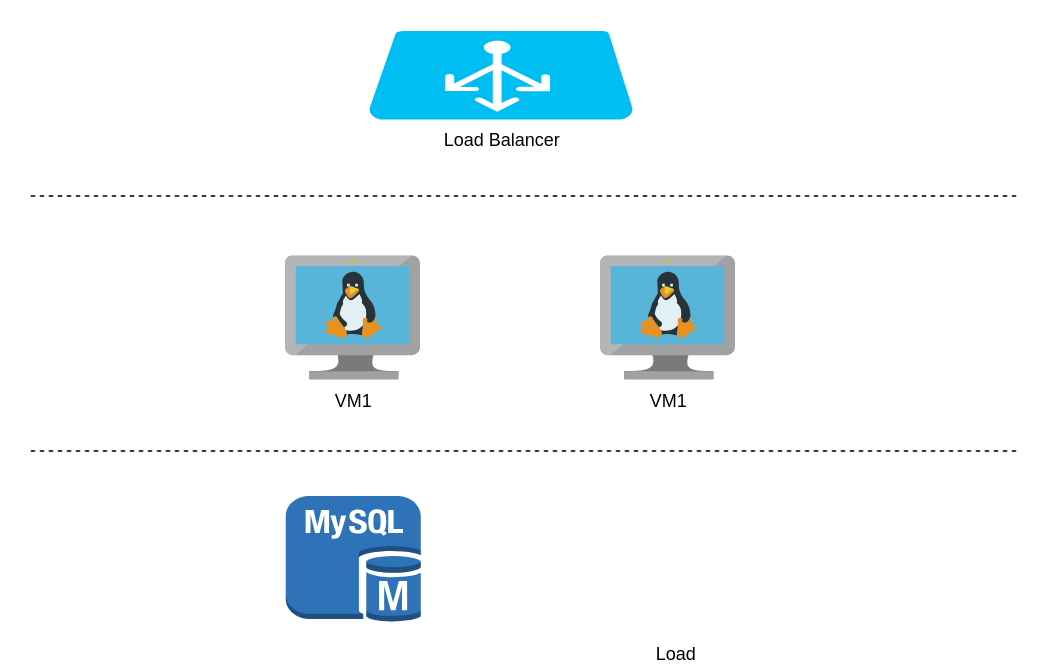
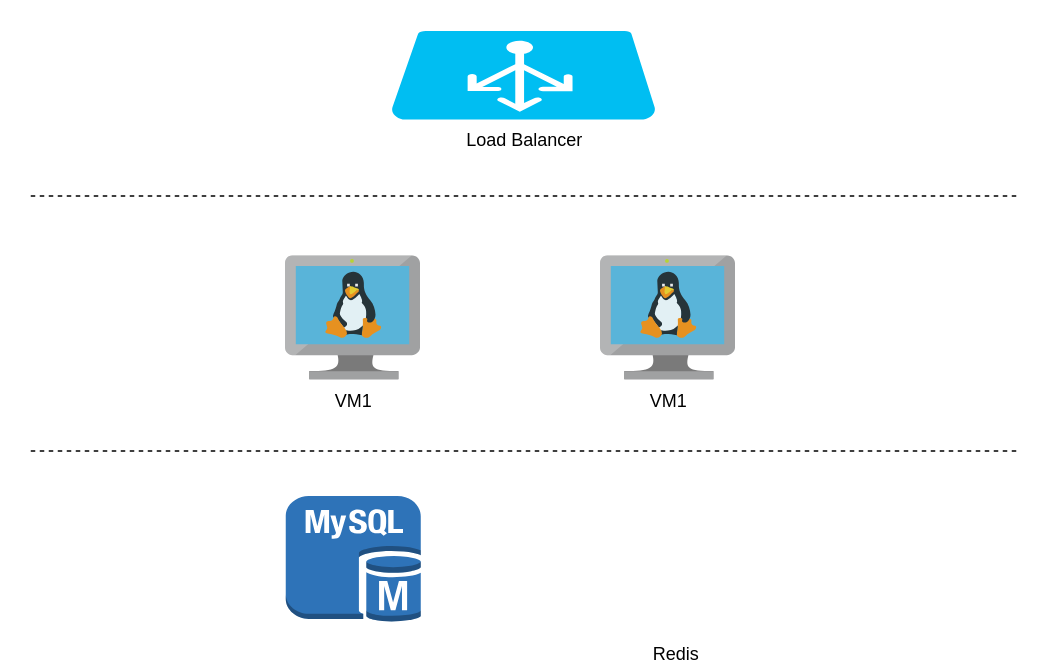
node "Load Balancer": moved (501, 75) -> (524, 75)
node "Load": label "Load" -> "Redis"
